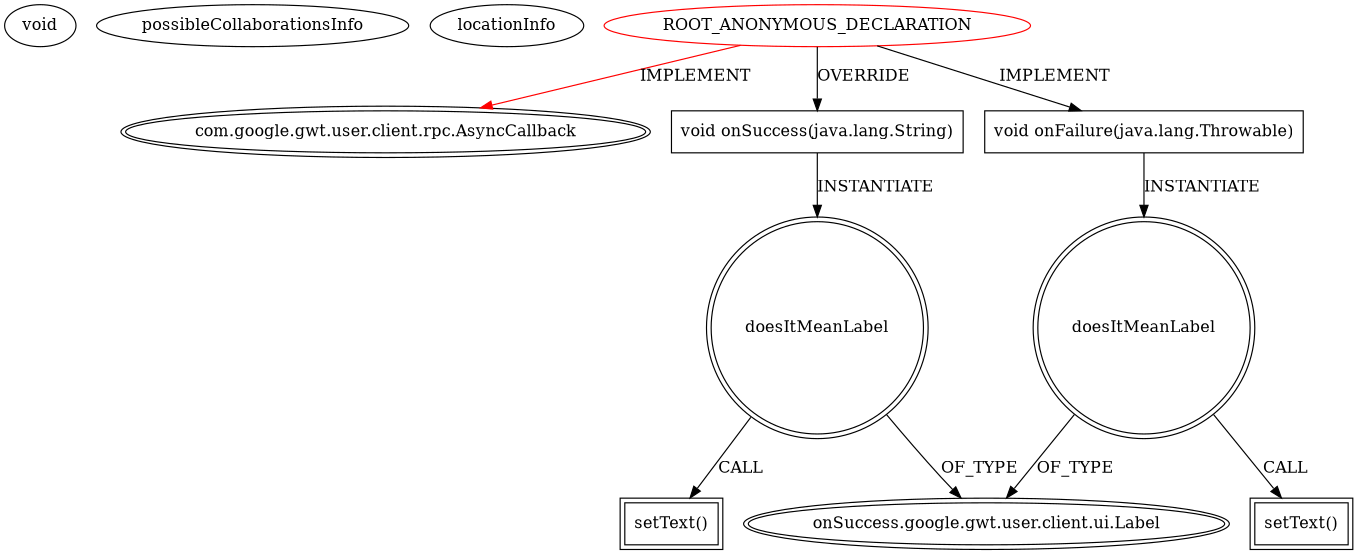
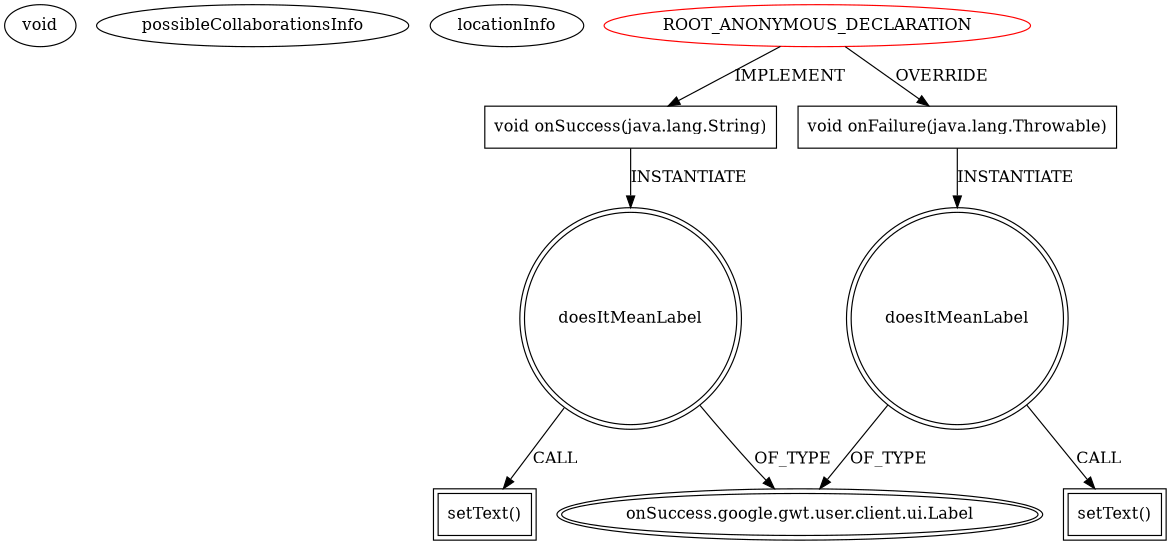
edge "ROOT_ANONYMOUS_DECLARATION" -> "void onSuccess(java.lang.String)": label "OVERRIDE" -> "IMPLEMENT"
edge "ROOT_ANONYMOUS_DECLARATION" -> "void onFailure(java.lang.Throwable)": label "IMPLEMENT" -> "OVERRIDE"
node "com.google.gwt.user.client.rpc.AsyncCallback": removed
